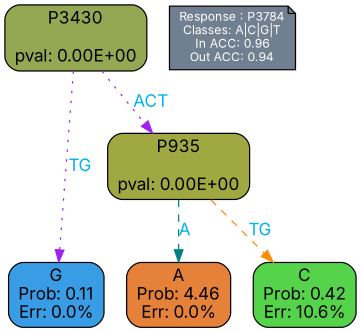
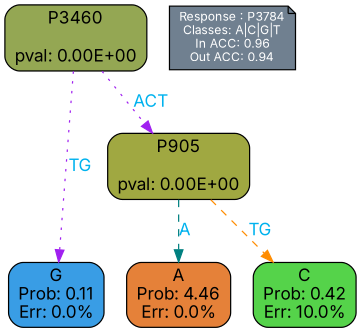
node "P3430 pval: 0.00E+00": label "P3430 pval: 0.00E+00" -> "P3460 pval: 0.00E+00"
node "P935 pval: 0.00E+00": label "P935 pval: 0.00E+00" -> "P905 pval: 0.00E+00"
node "C Prob: 0.42 Err: 10.6%": label "C Prob: 0.42 Err: 10.6%" -> "C Prob: 0.42 Err: 10.0%"
